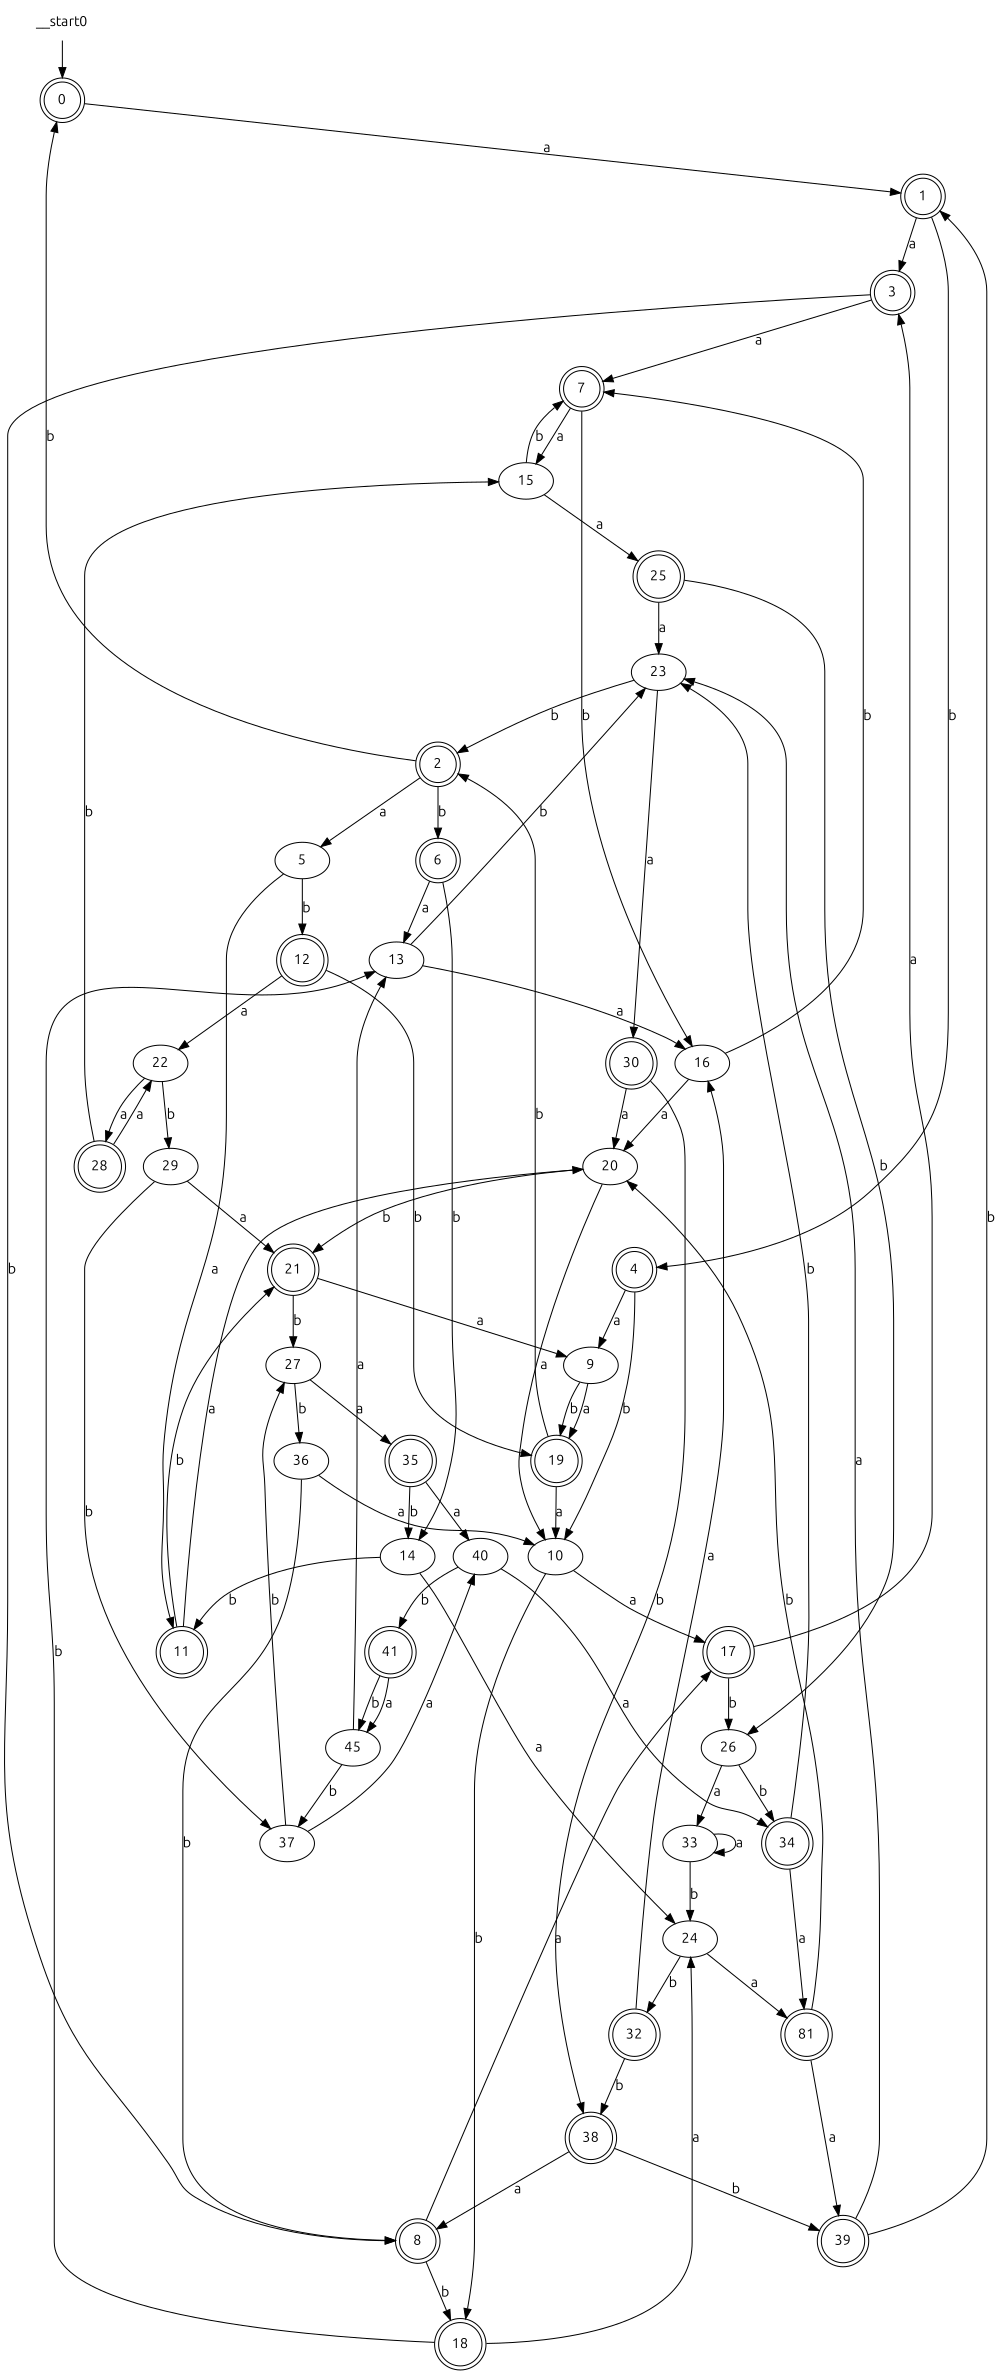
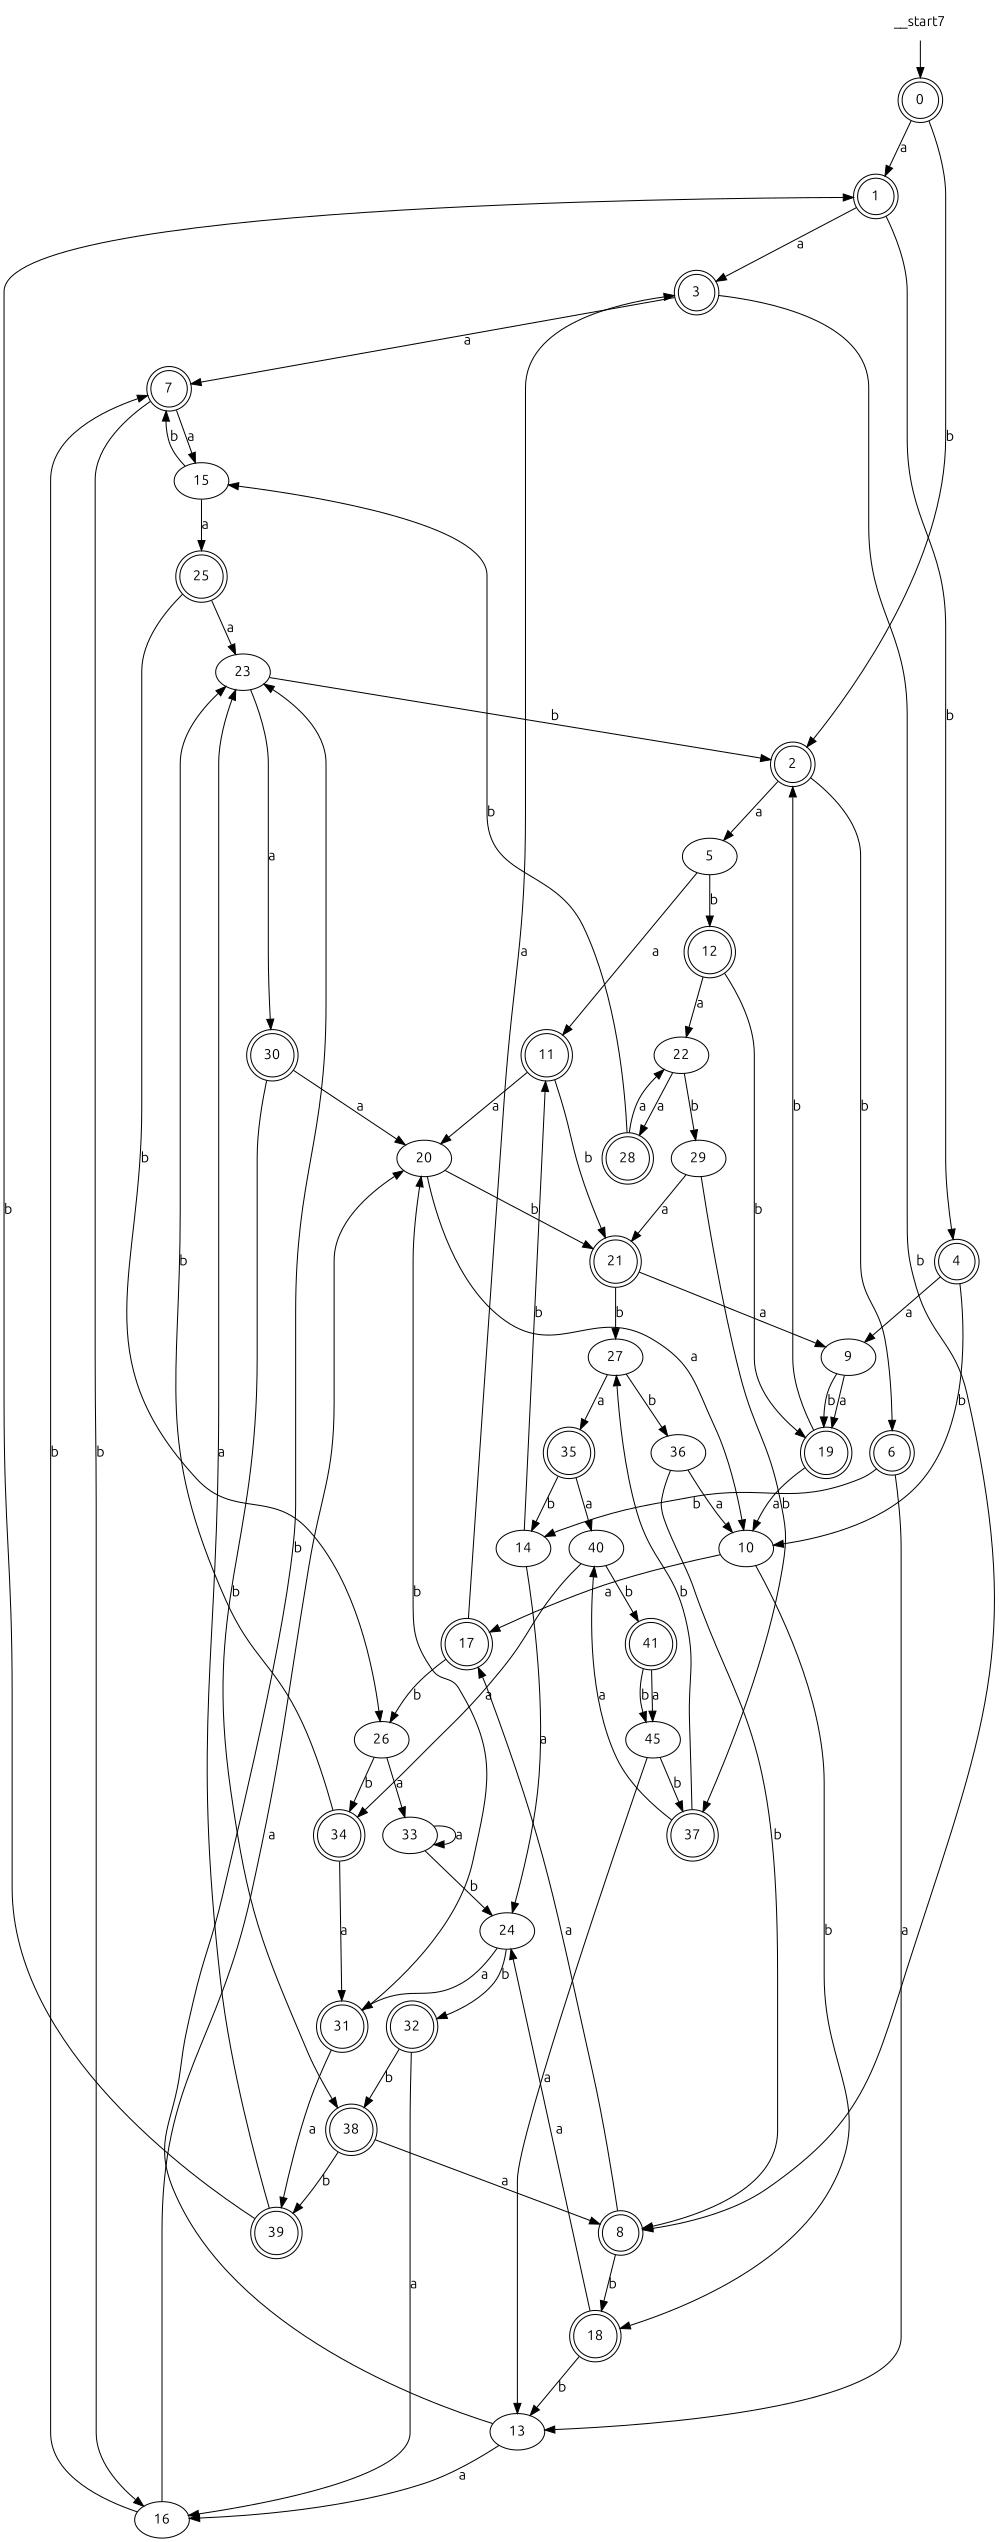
node "__start0": label "__start0" -> "__start7"
edge "2" -> "0": reversed
node "37": shape ellipse -> doublecircle
node "81": label "81" -> "31"
